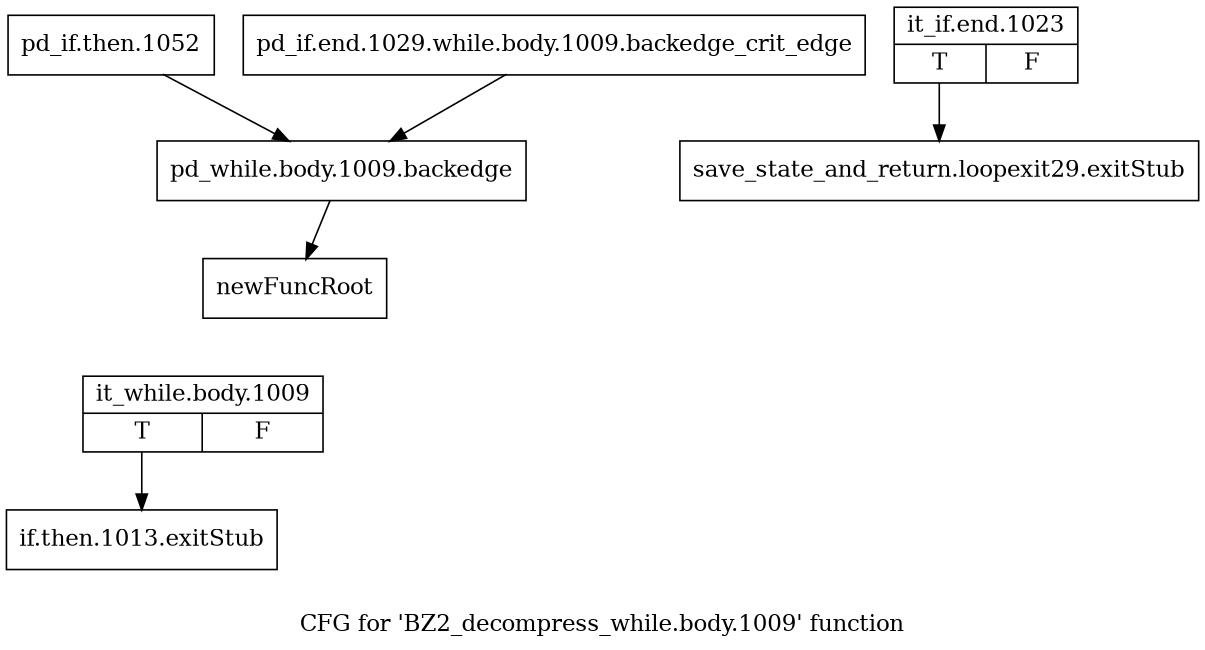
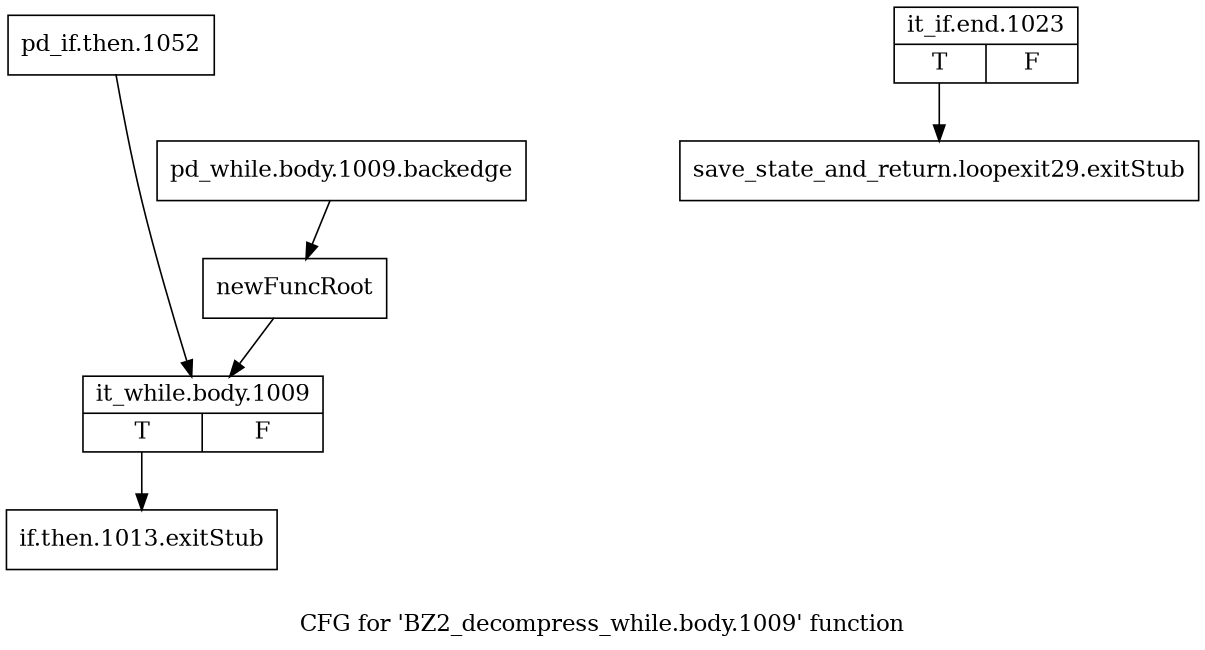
node "pd_if.end.1029.while.body.1009.backedge_crit_edge": removed
edge "pd_if.then.1052" -> "pd_while.body.1009.backedge": now "pd_if.then.1052" -> "it_while.body.1009"
edge "newFuncRoot" -> "it_while.body.1009": added
